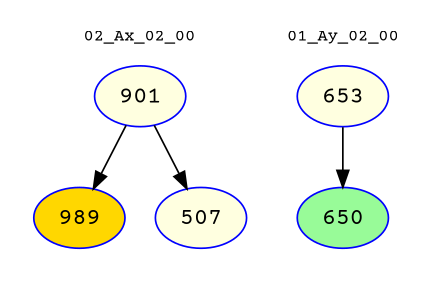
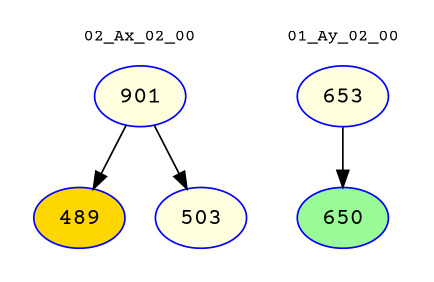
node "989": label "989" -> "489"
node "507": label "507" -> "503"
